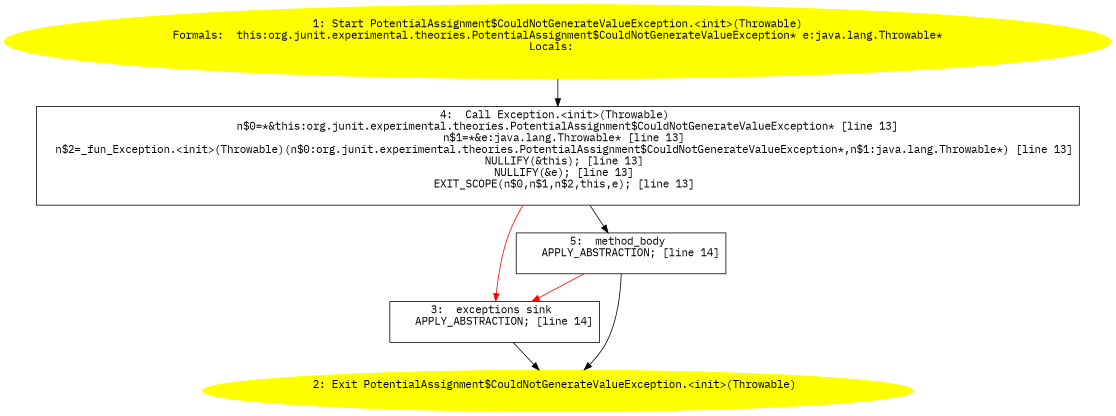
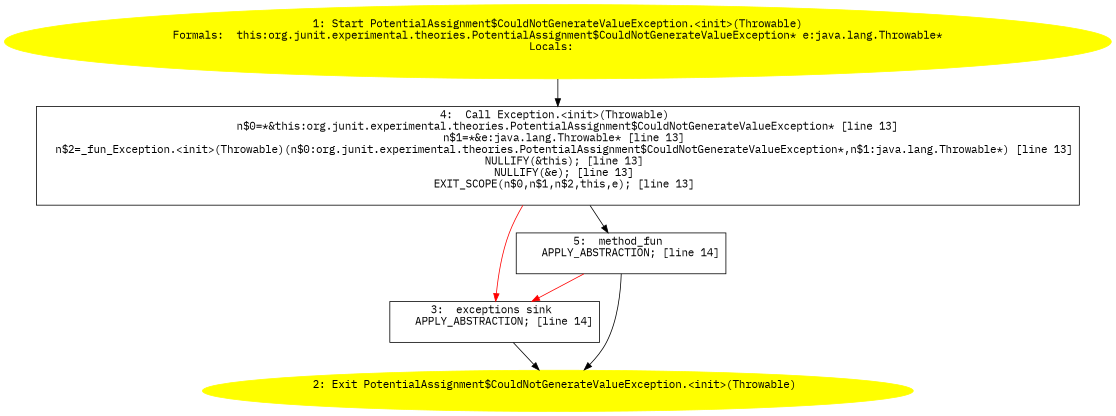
node "5:  method_body APPLY_ABSTRACTION; [line 14]": label "5:  method_body APPLY_ABSTRACTION; [line 14]" -> "5:  method_fun APPLY_ABSTRACTION; [line 14]"
